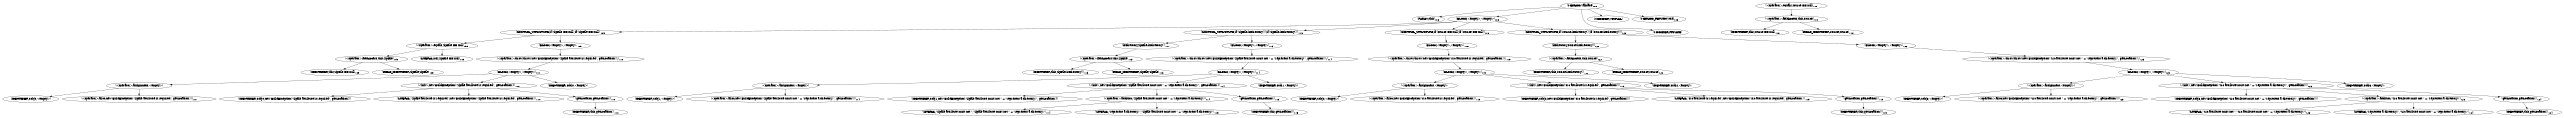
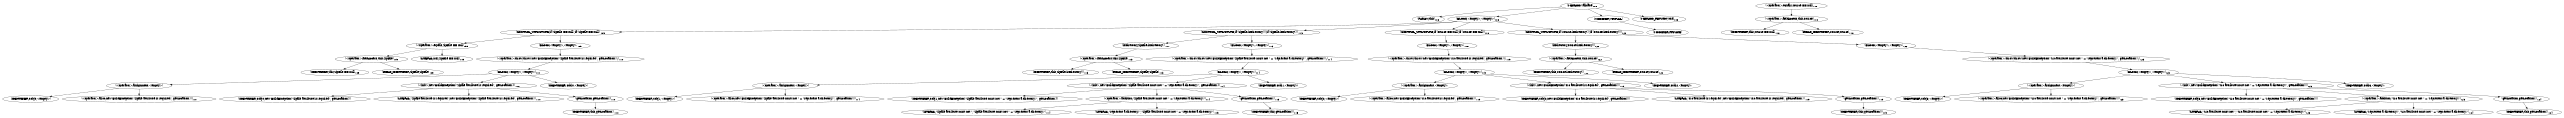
edge "(METHOD,validate)" -> "(MODIFIER,PRIVATE)": now "(MODIFIER,VIRTUAL)" -> "(MODIFIER,PRIVATE)"
